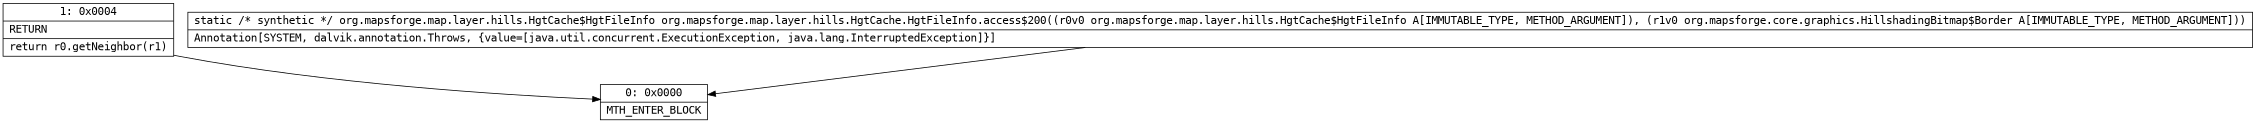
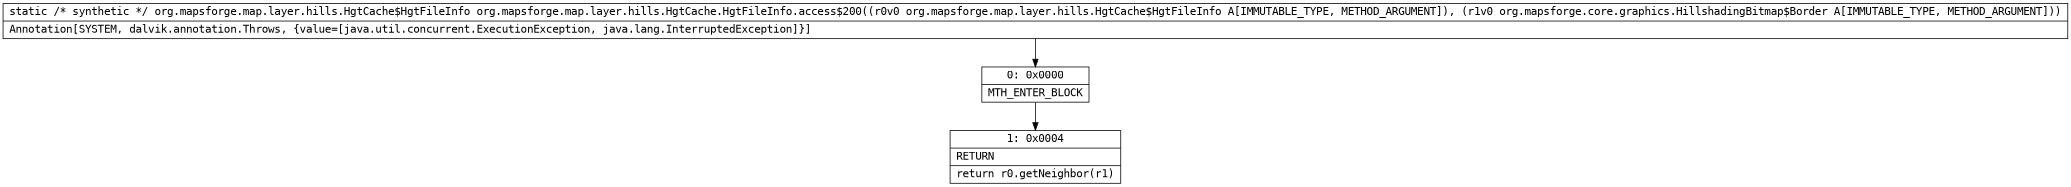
edge "1: 0x0004" -> "0: 0x0000": reversed
